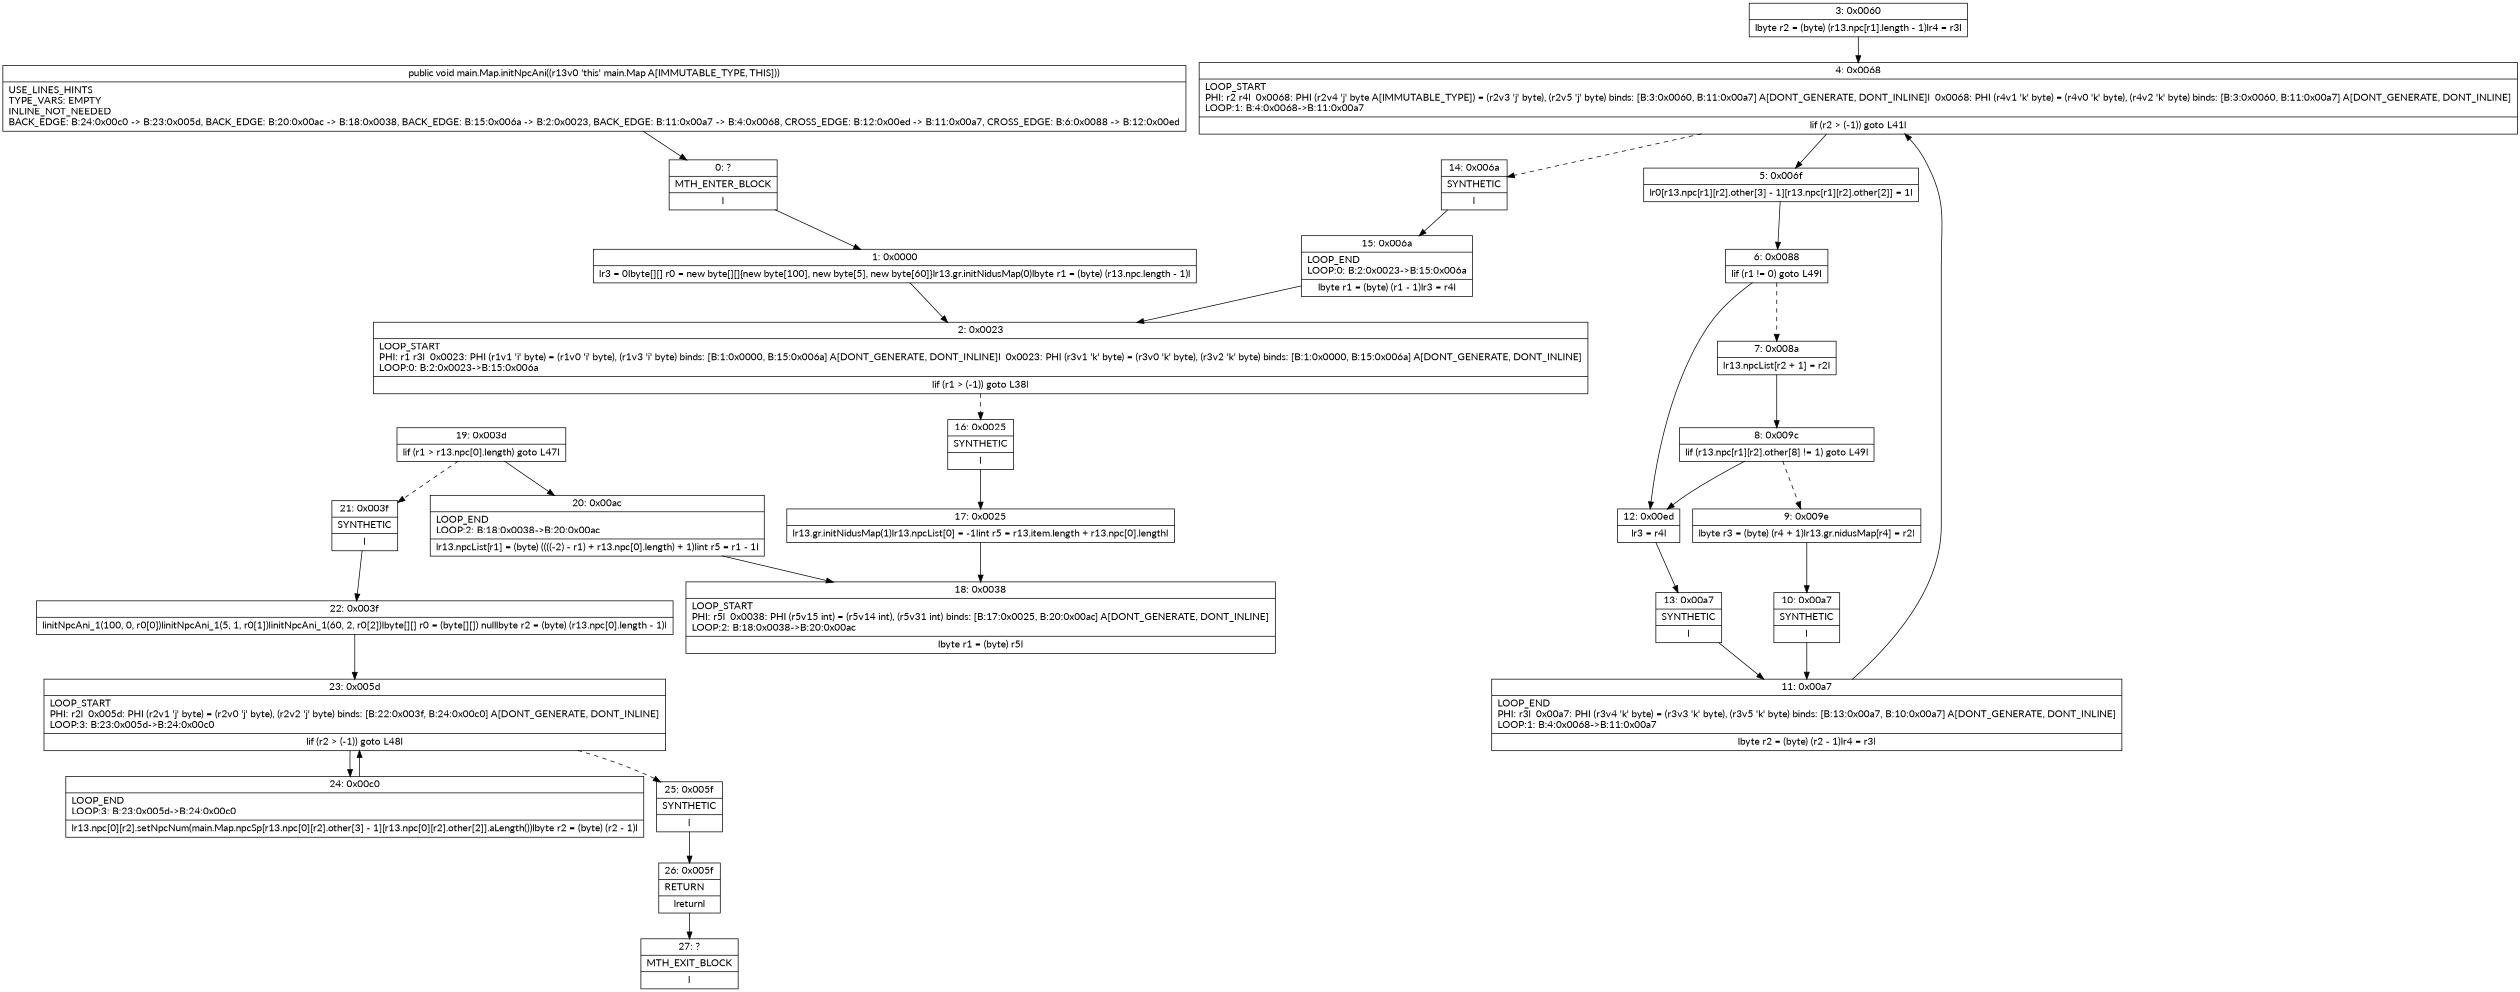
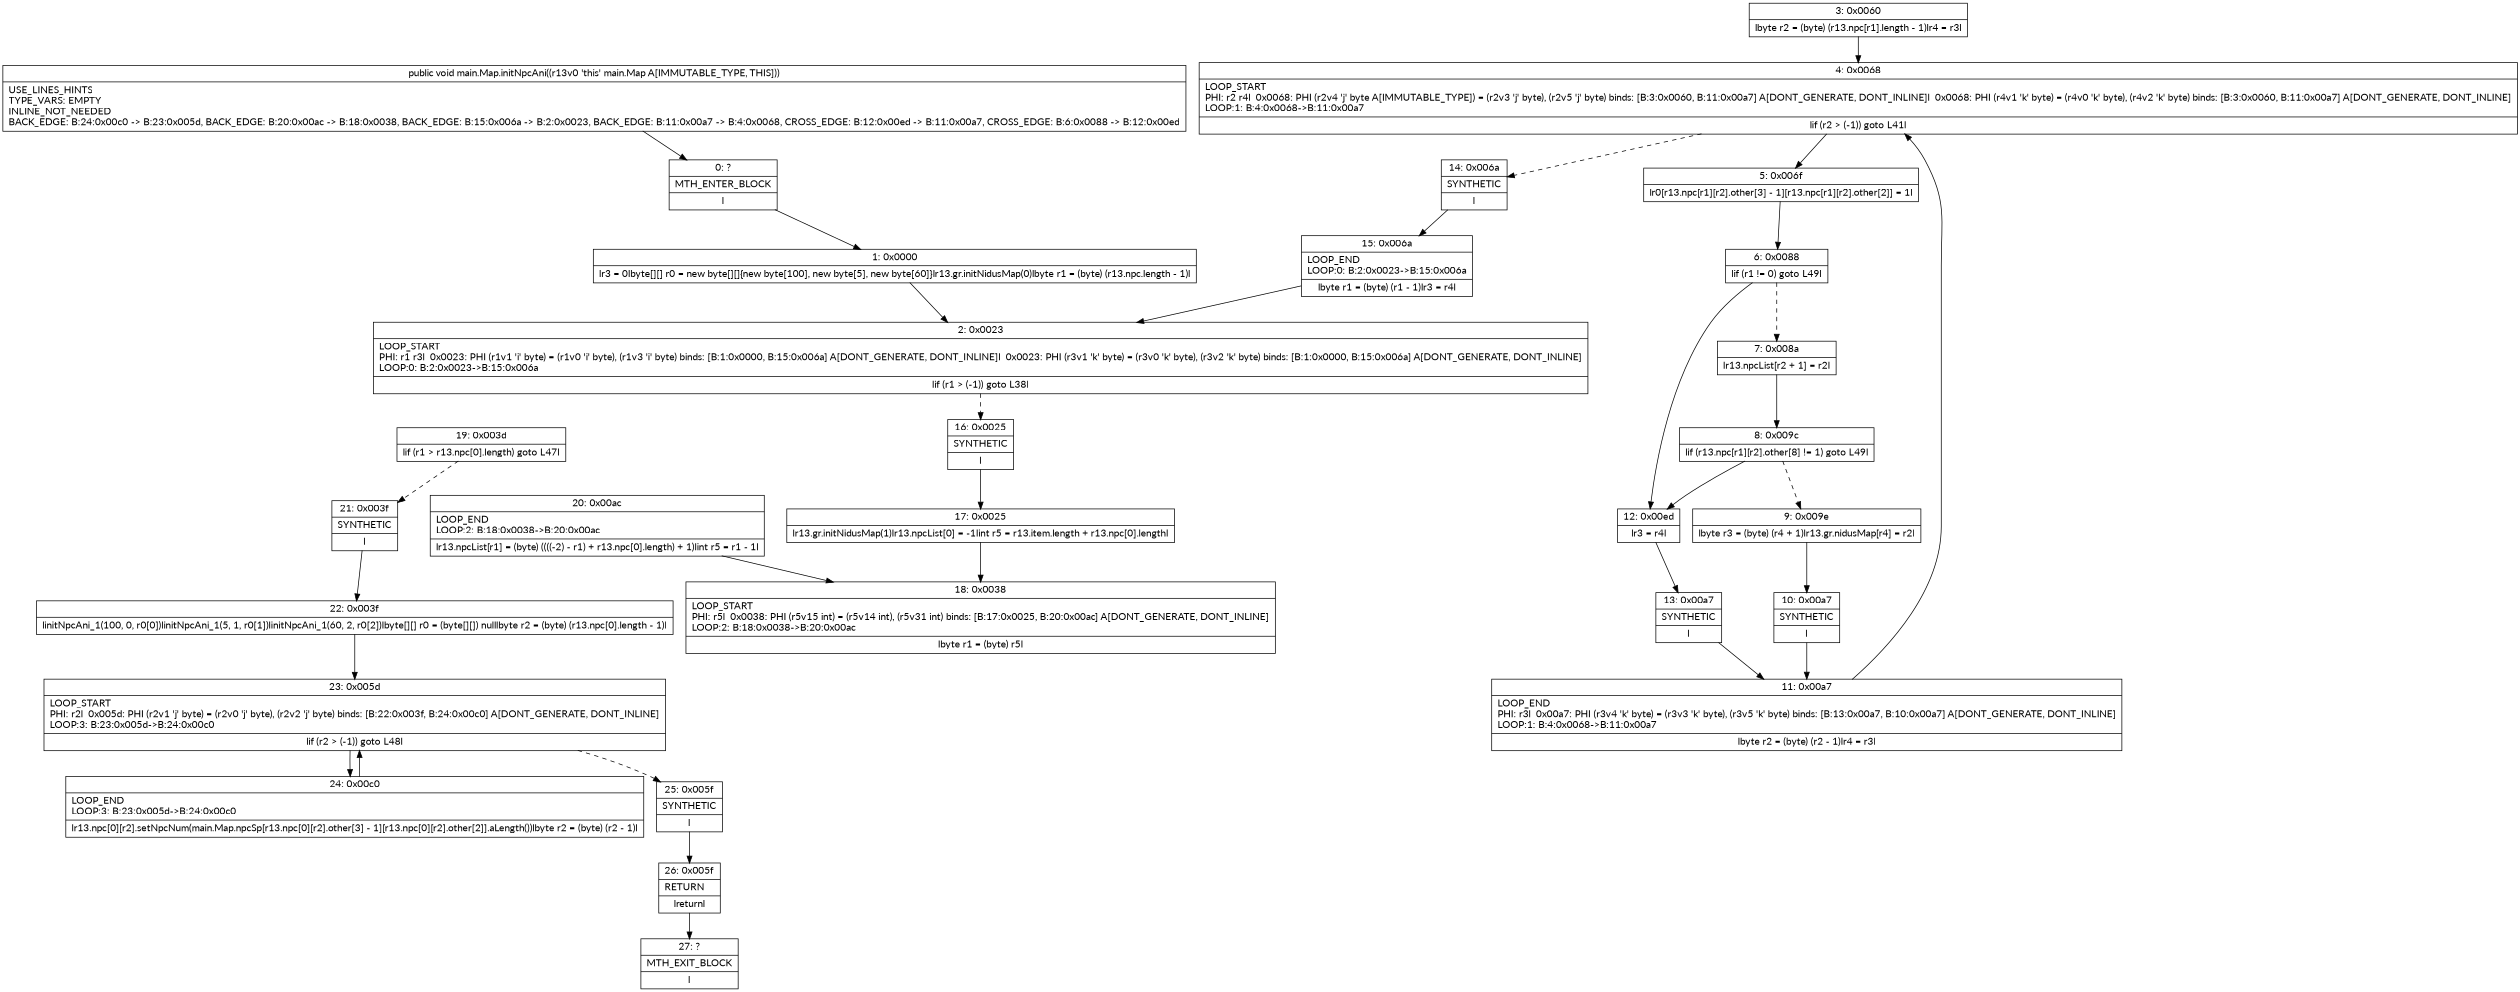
edge "19: 0x003d" -> "20: 0x00ac": removed
